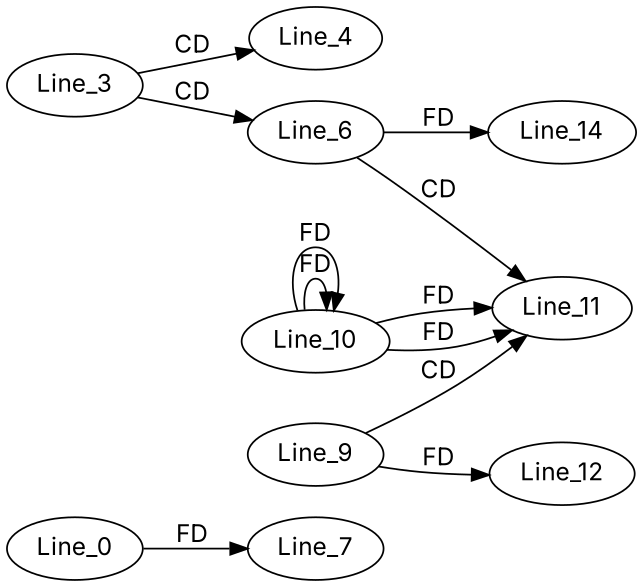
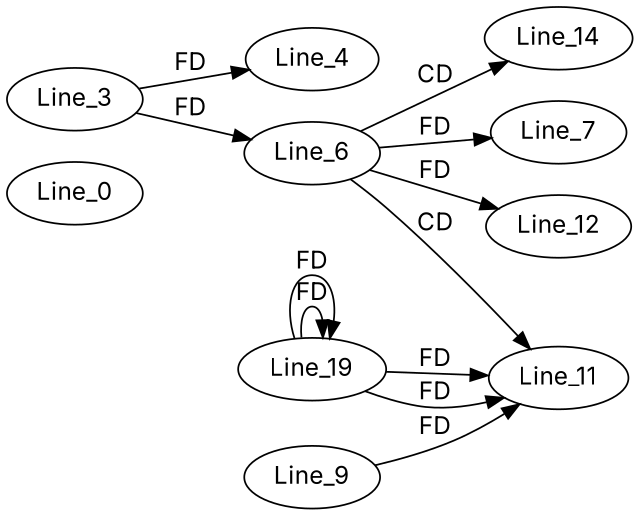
edge "Line_3" -> "Line_4": label "CD" -> "FD"
edge "Line_3" -> "Line_6": label "CD" -> "FD"
edge "Line_6" -> "Line_14": label "FD" -> "CD"
node "Line_10": label "Line_10" -> "Line_19"
edge "Line_9" -> "Line_11": label "CD" -> "FD"
edge "Line_9" -> "Line_12": now "Line_6" -> "Line_12"
edge "Line_0" -> "Line_7": now "Line_6" -> "Line_7"
